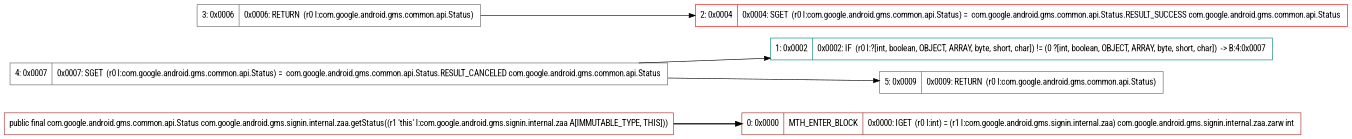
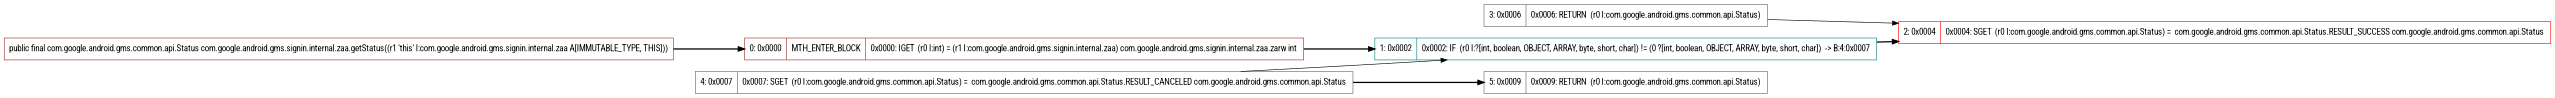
edge "1: 0x0002" -> "2: 0x0004": added
edge "0: 0x0000" -> "1: 0x0002": added
edge "4: 0x0007" -> "5: 0x0009": style solid -> bold
